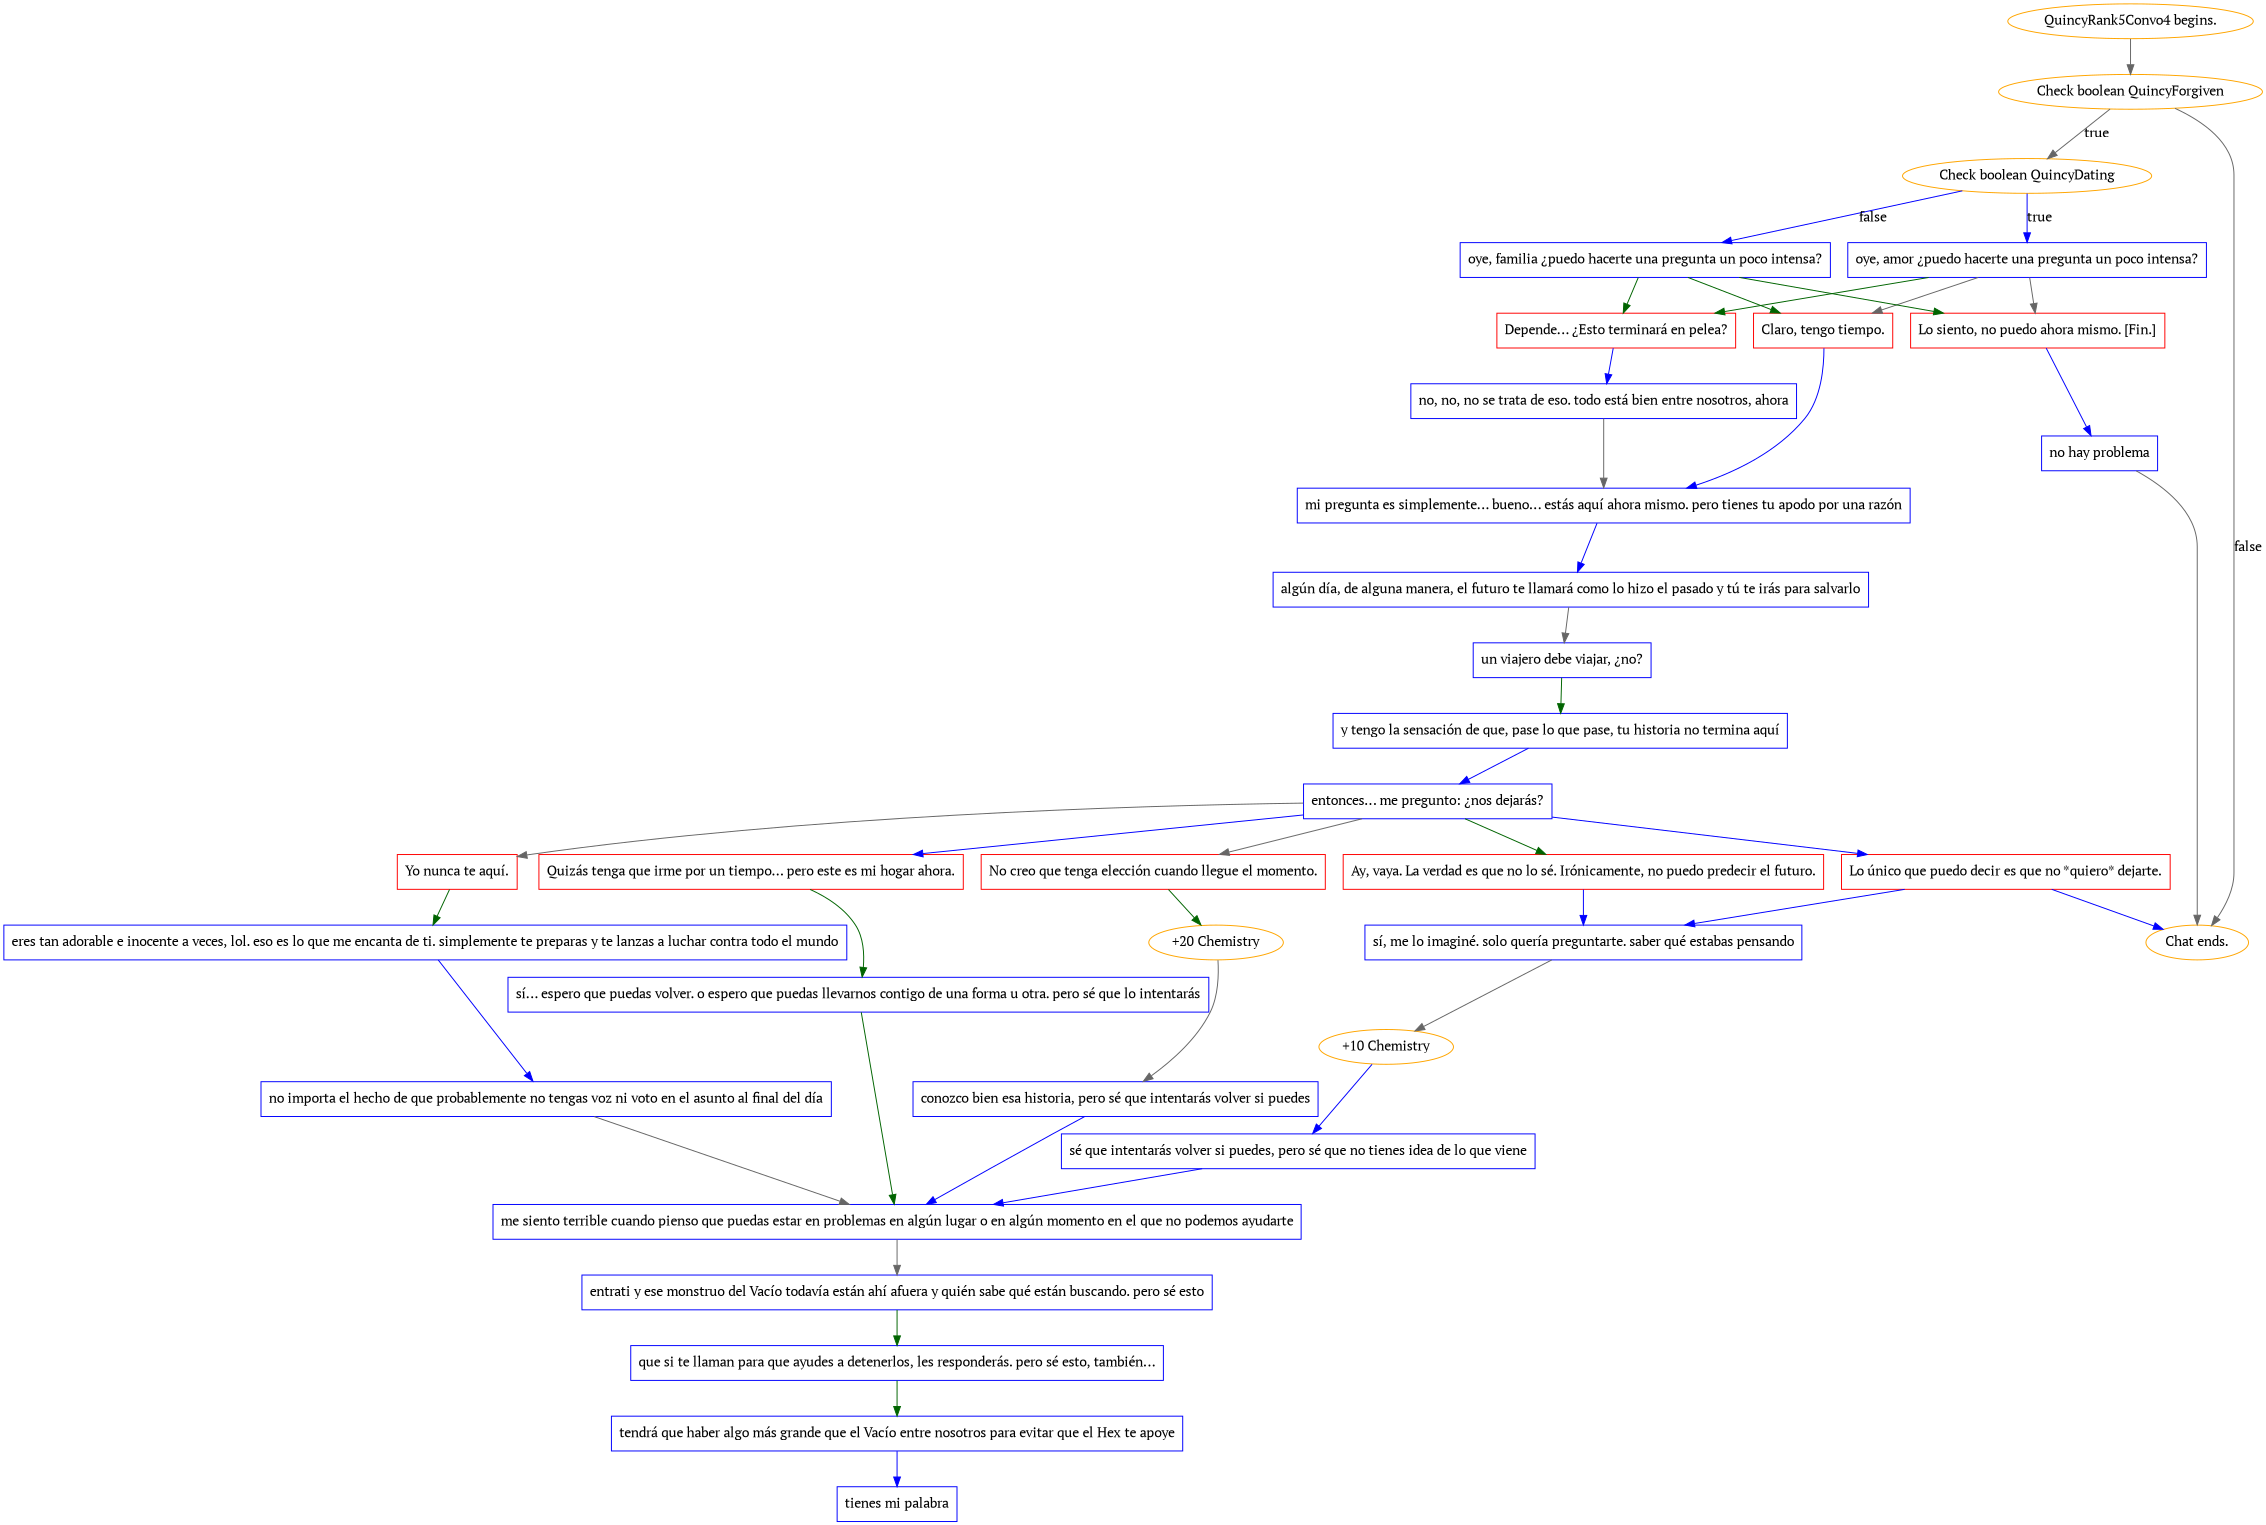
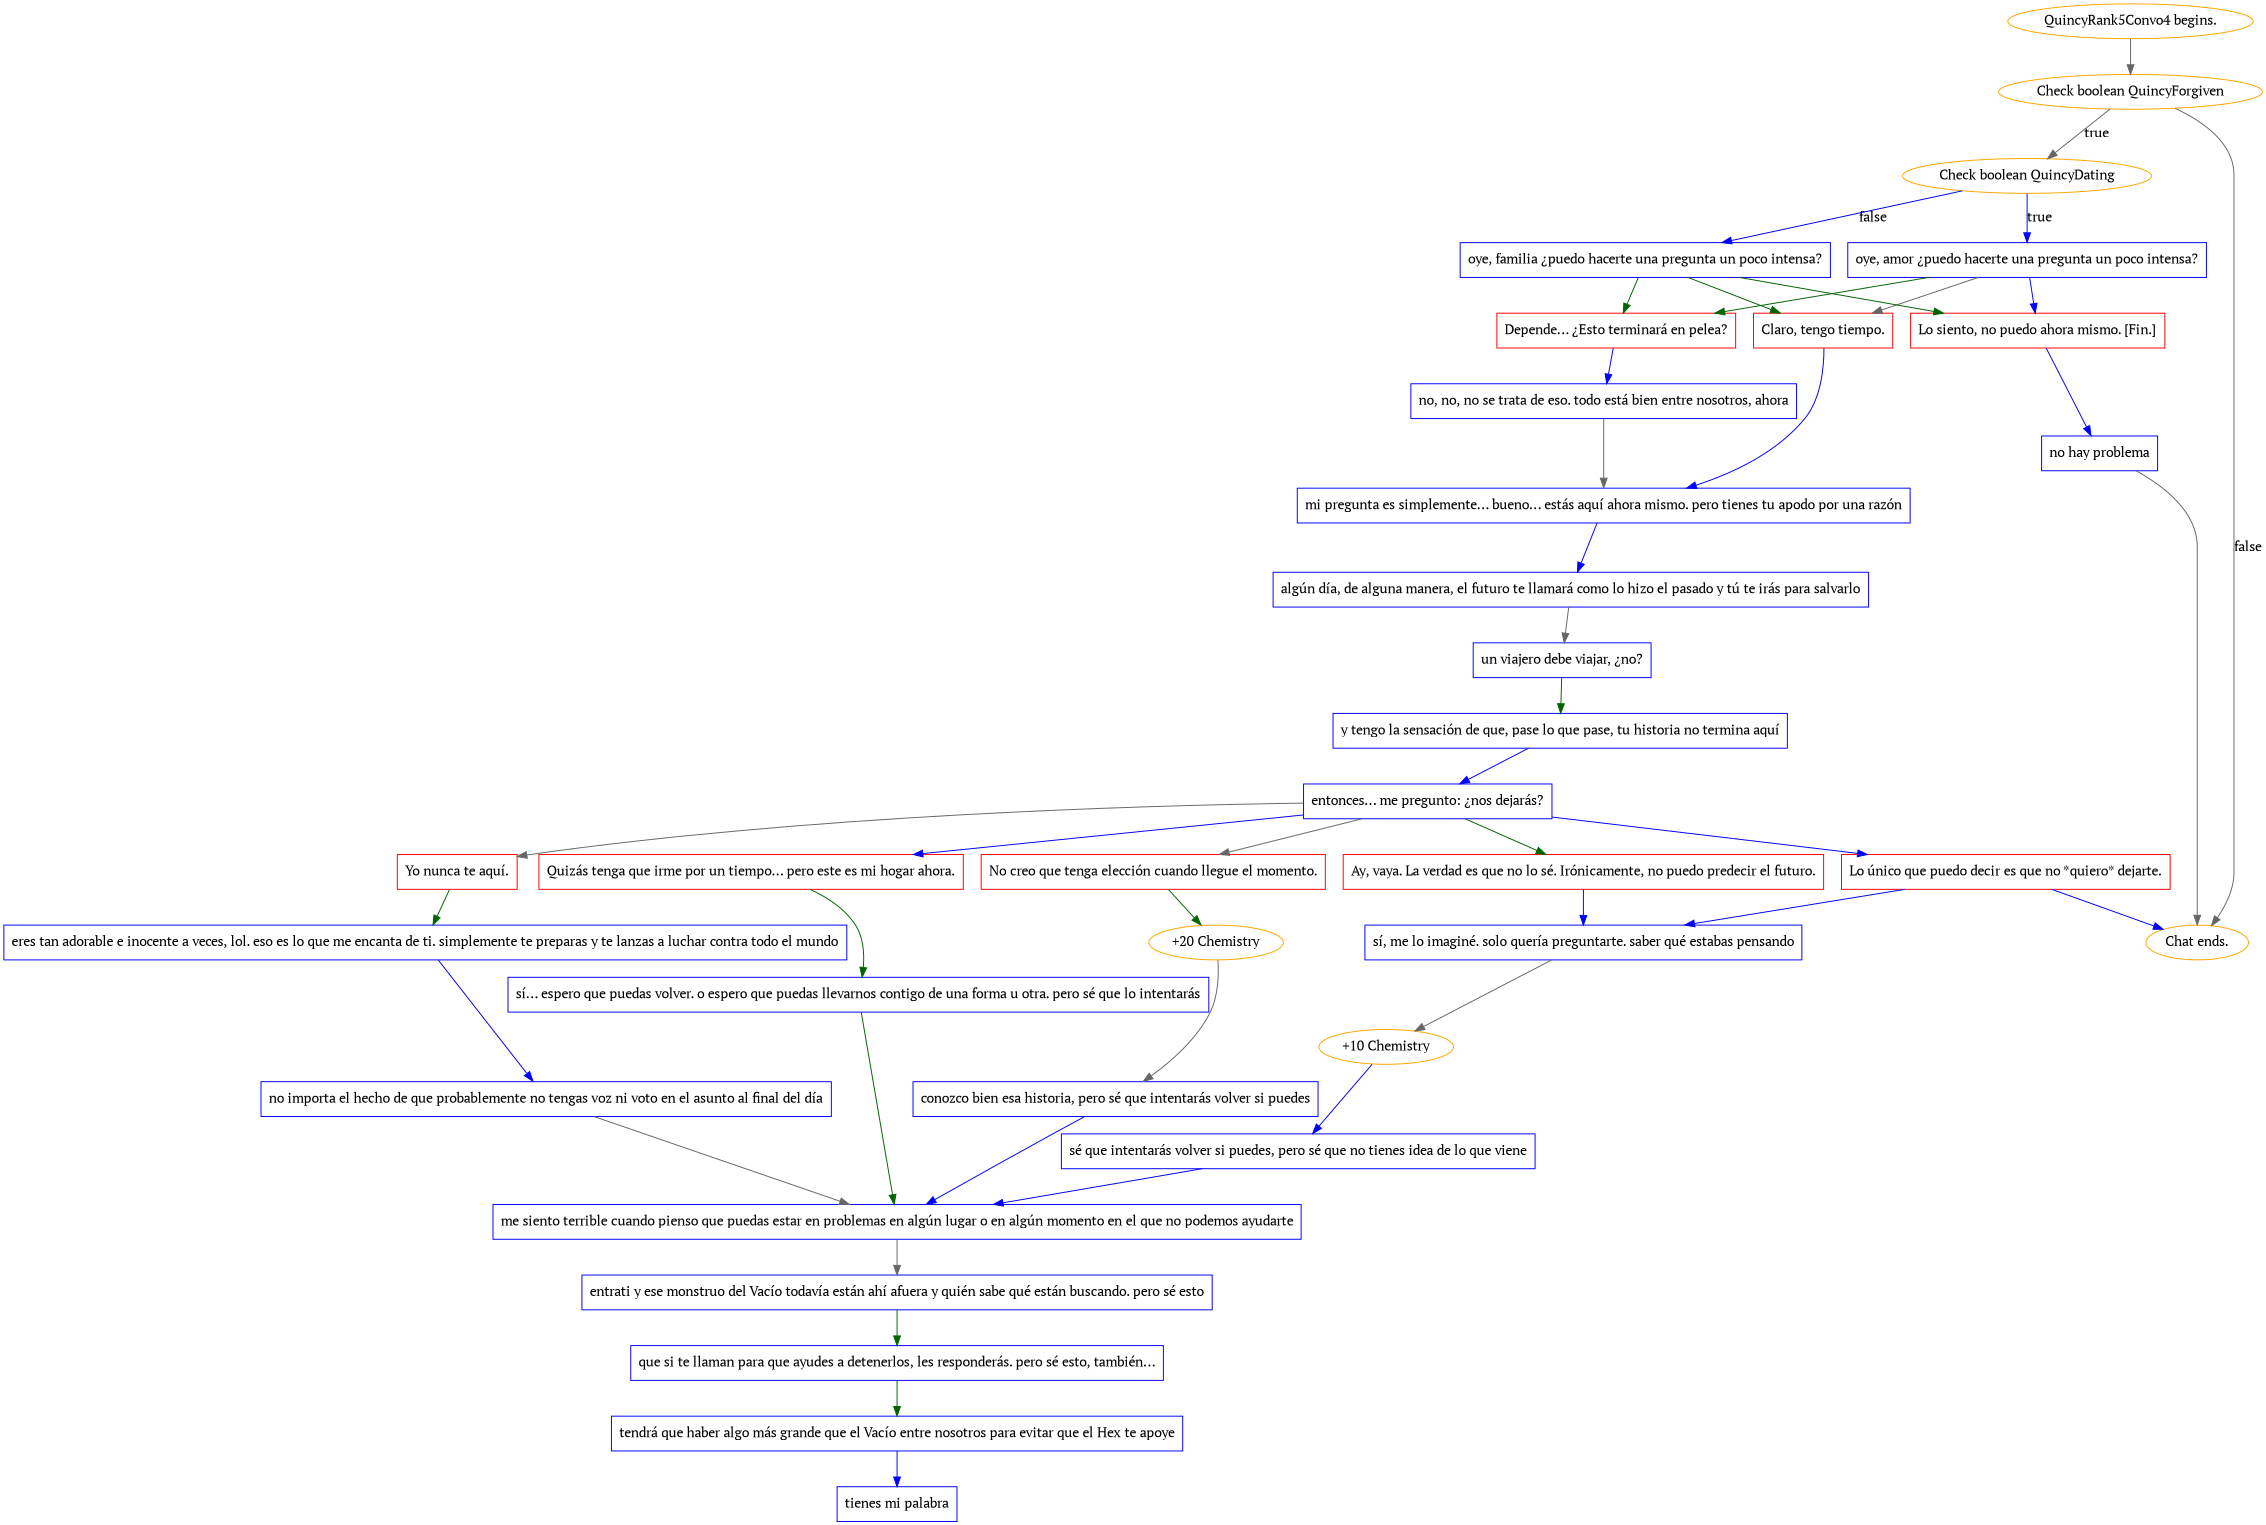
edge "oye, amor ¿puedo hacerte una pregunta un poco intensa?" -> "Lo siento, no puedo ahora mismo. [Fin.]": color gray40 -> blue
